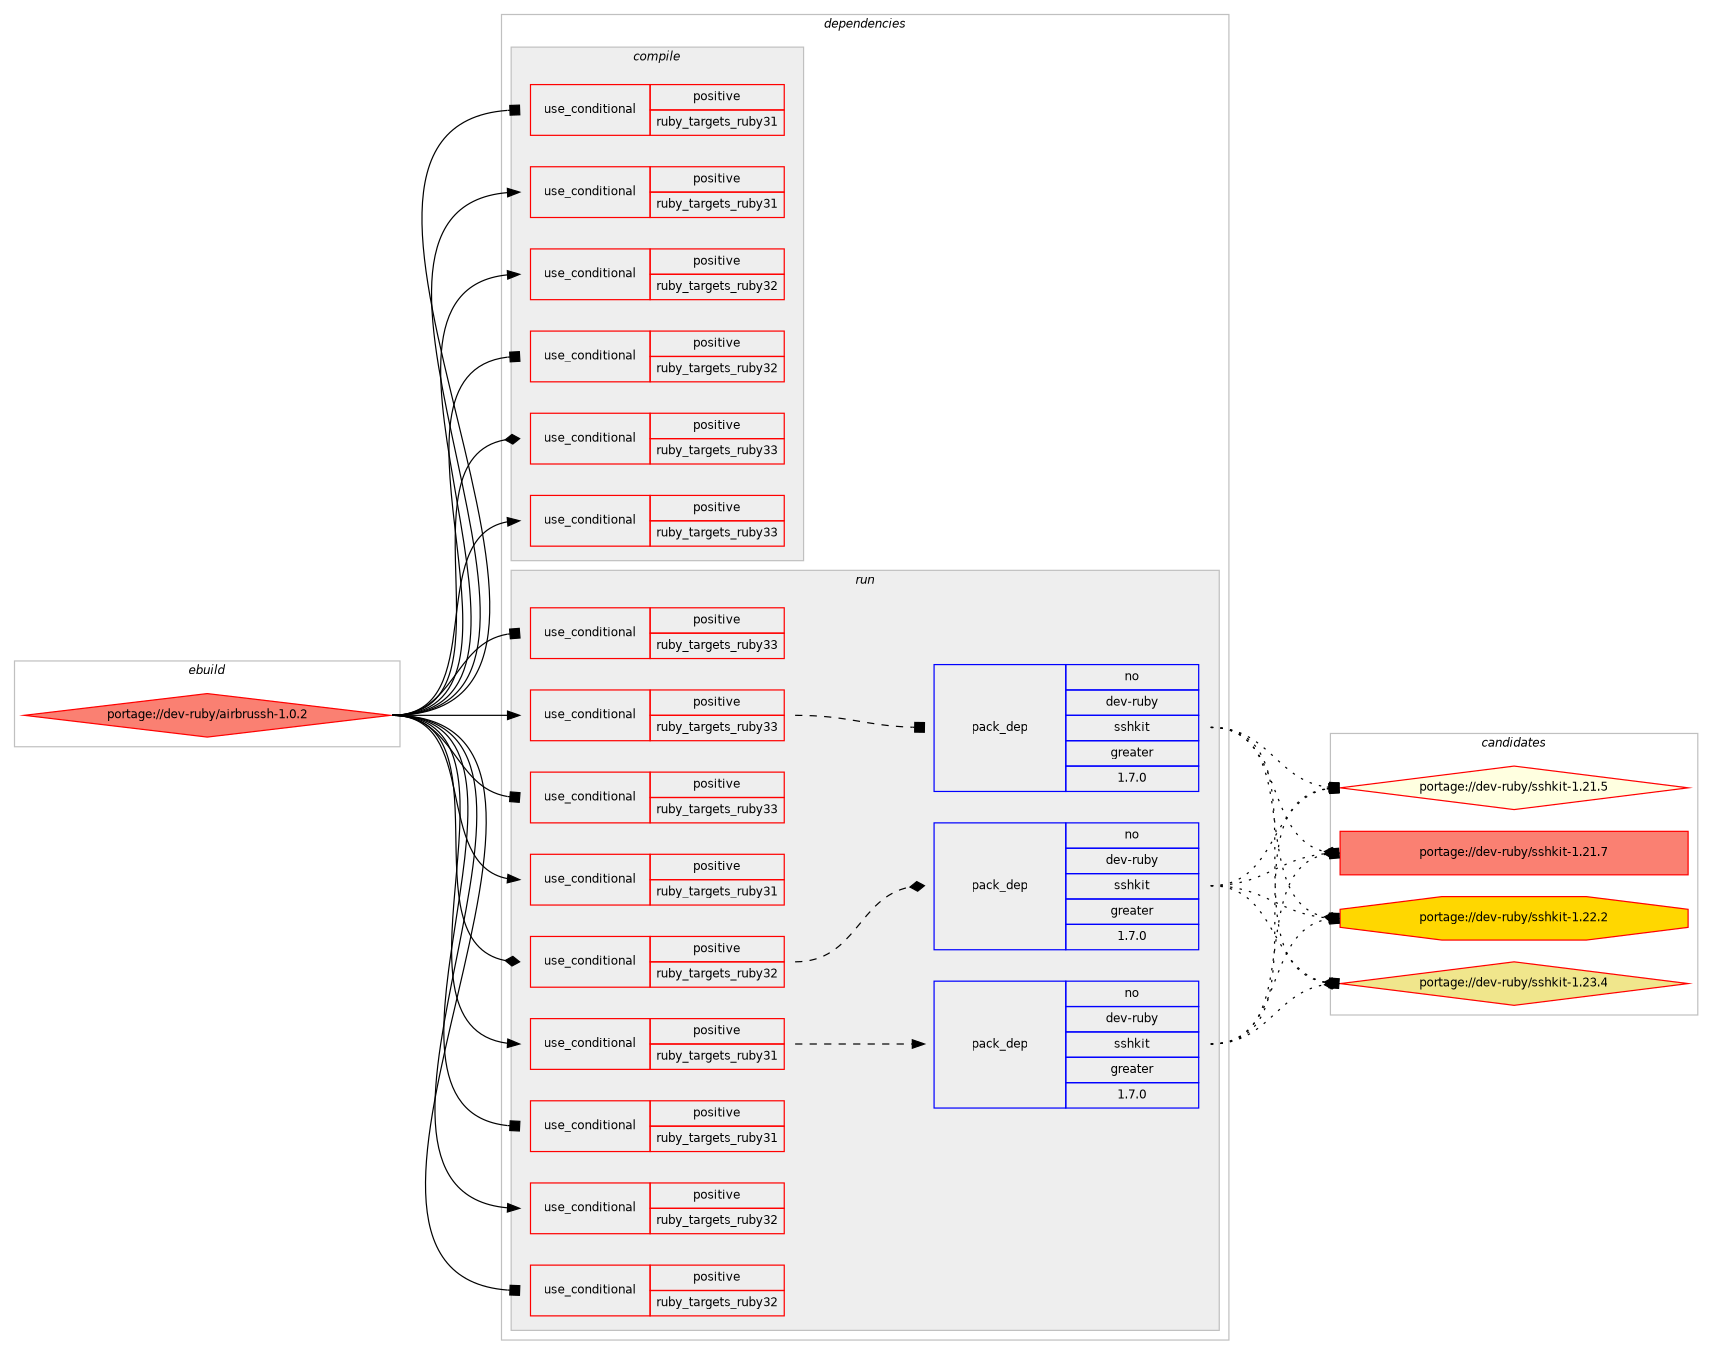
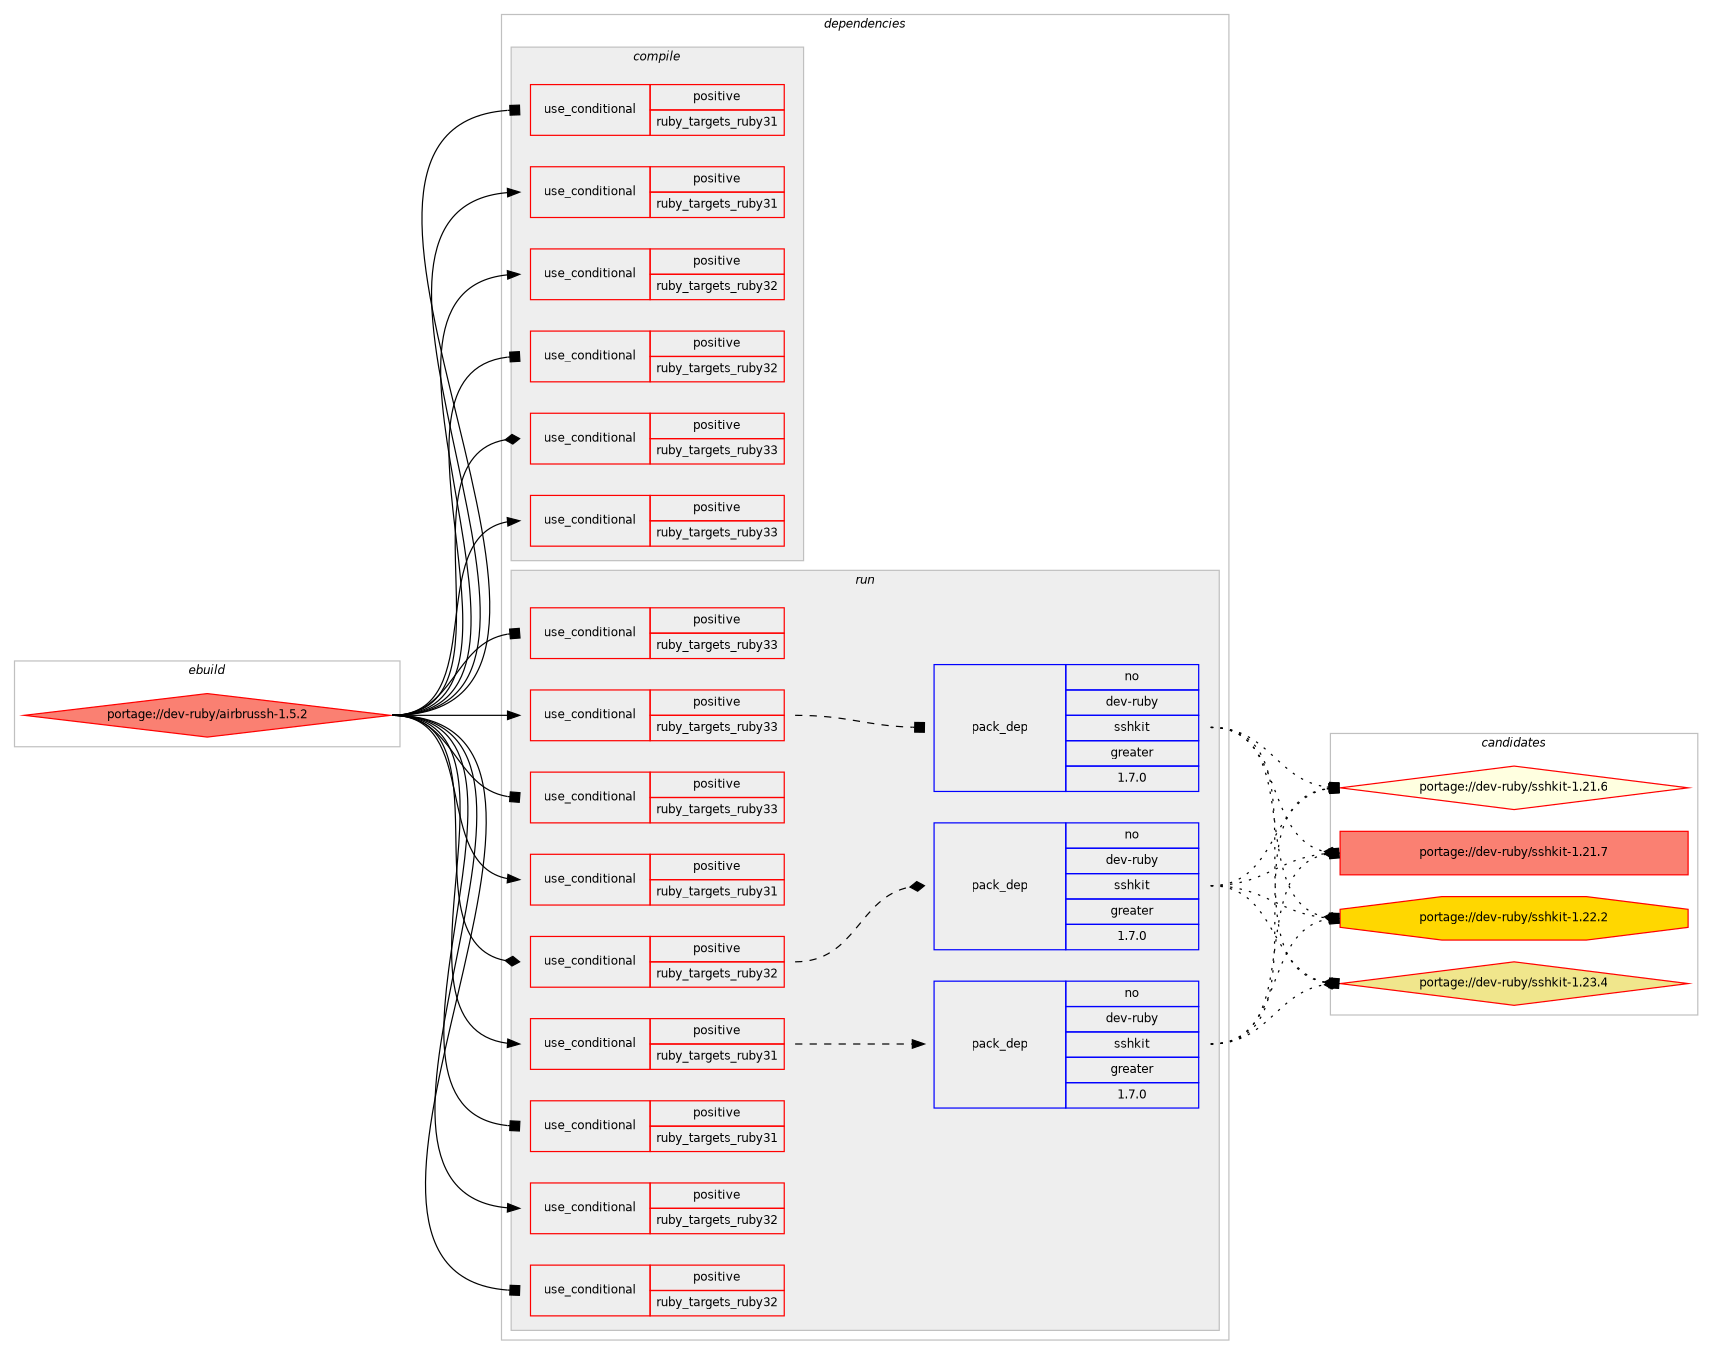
node "portage://dev-ruby/airbrussh-1.0.2": label "portage://dev-ruby/airbrussh-1.0.2" -> "portage://dev-ruby/airbrussh-1.5.2"
node "portage://dev-ruby/sshkit-1.21.5": label "portage://dev-ruby/sshkit-1.21.5" -> "portage://dev-ruby/sshkit-1.21.6"
